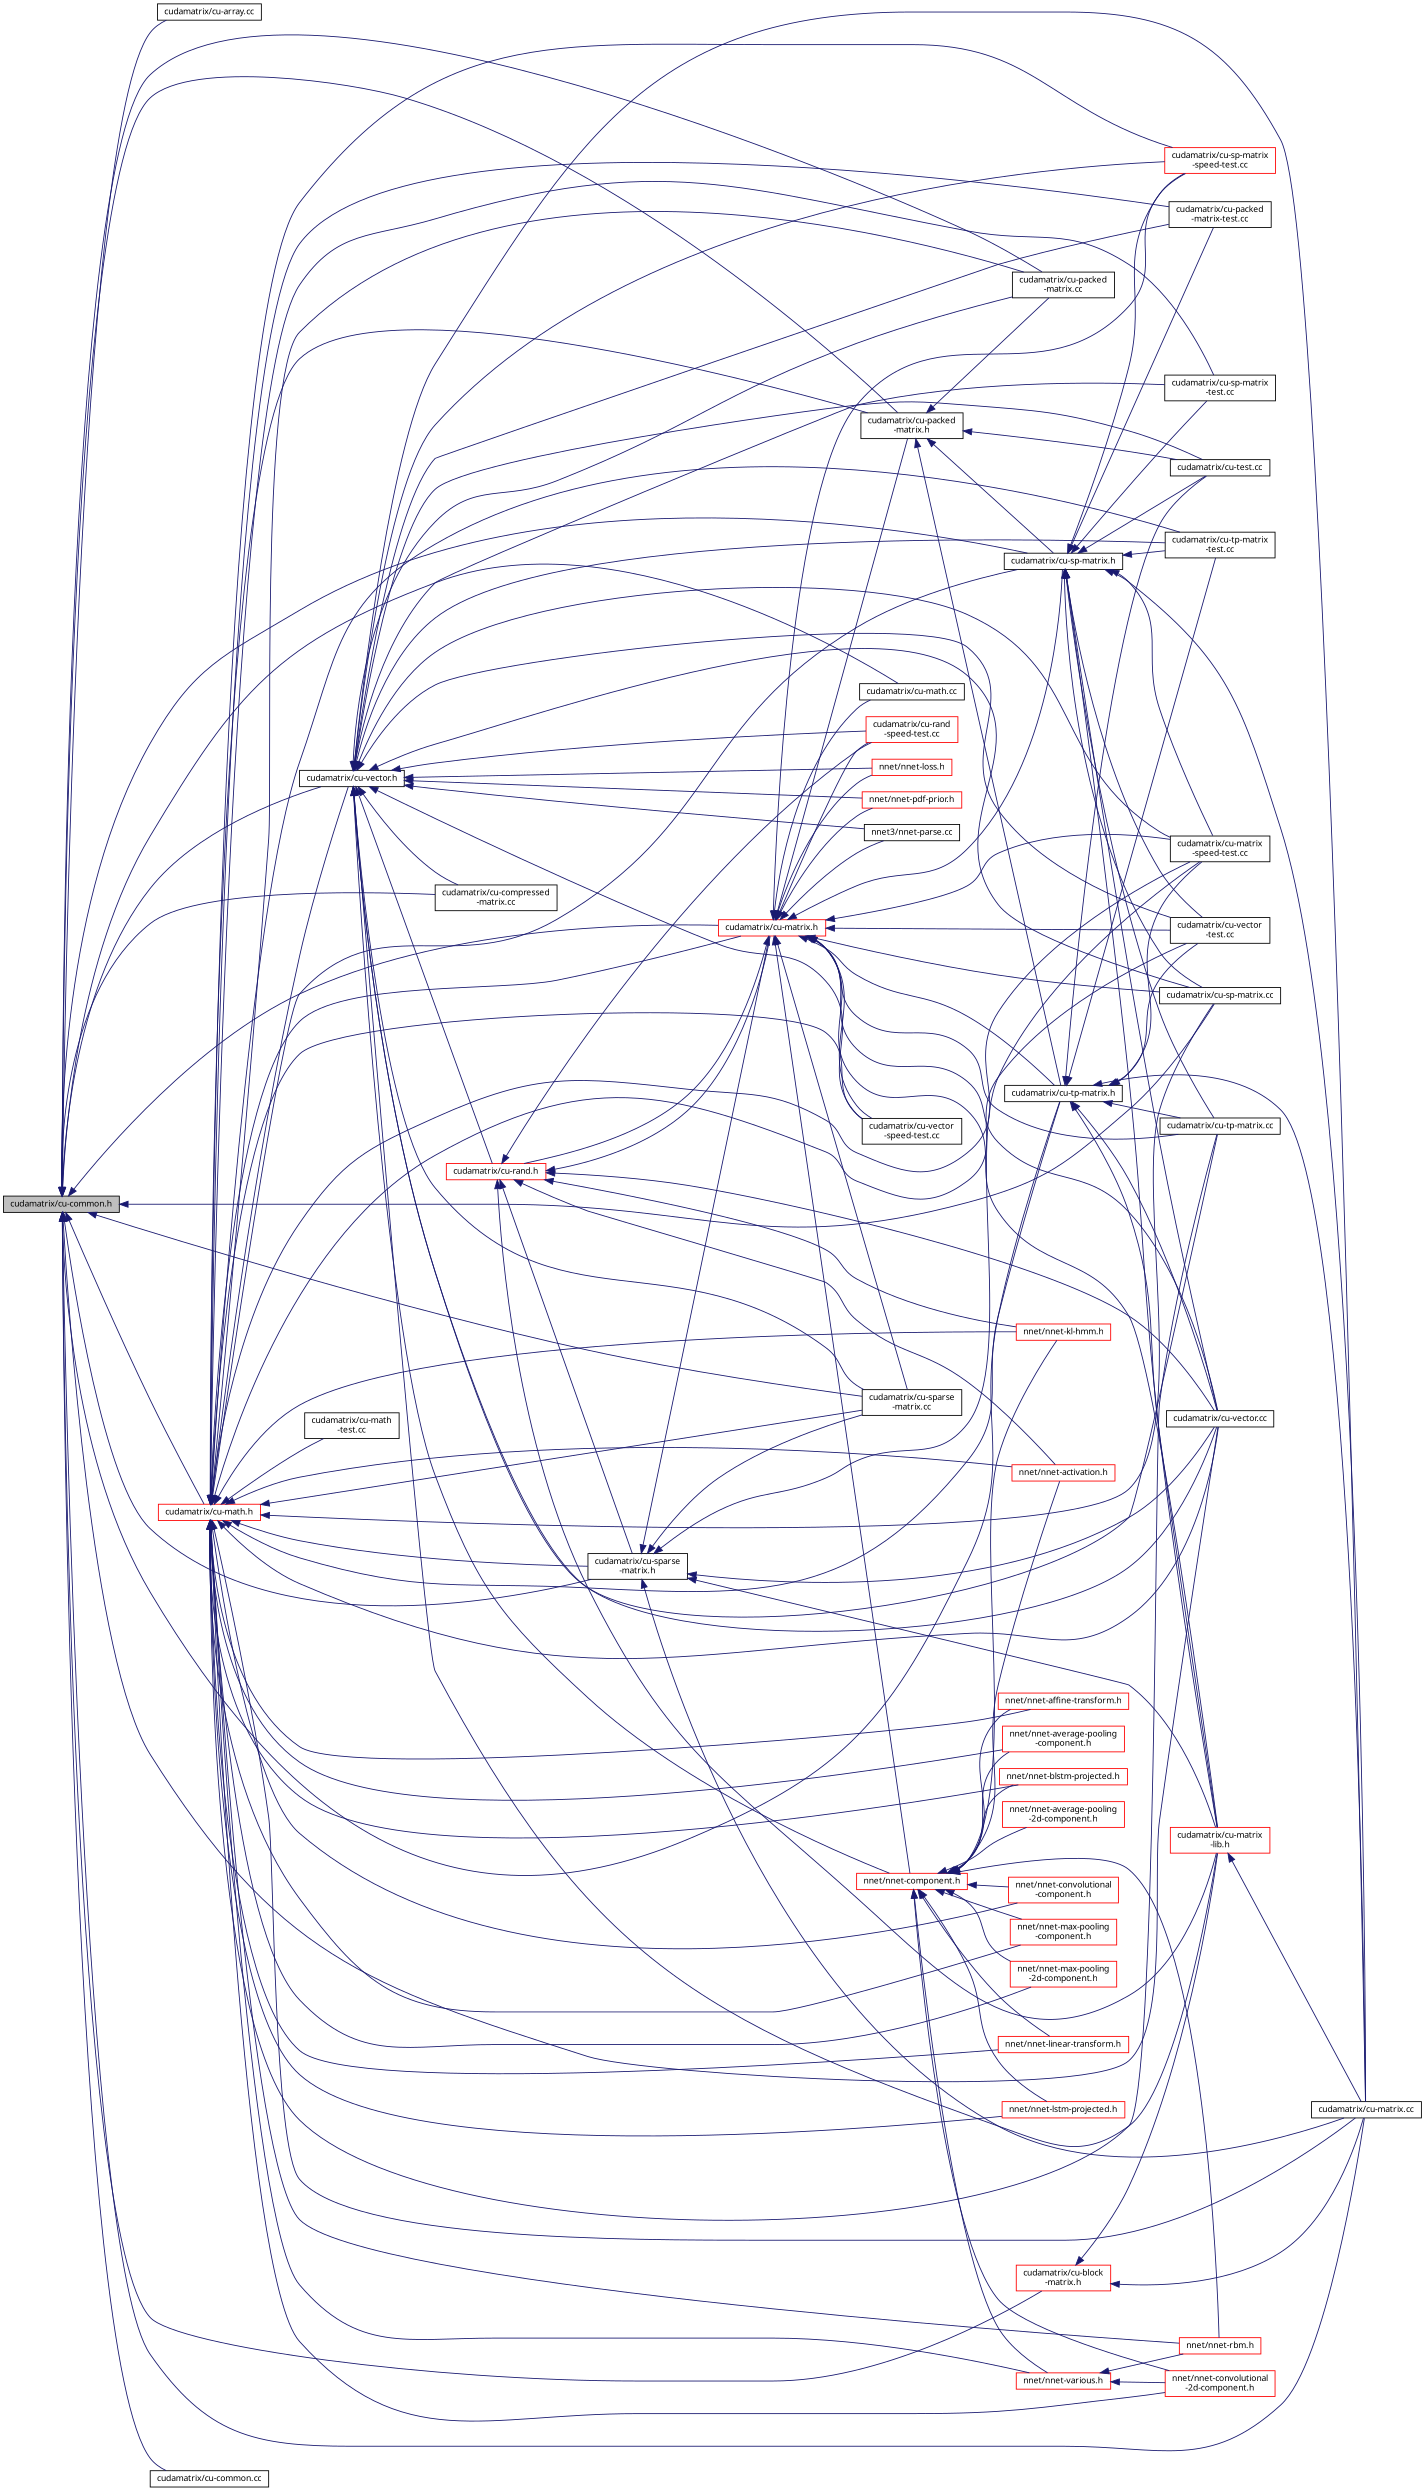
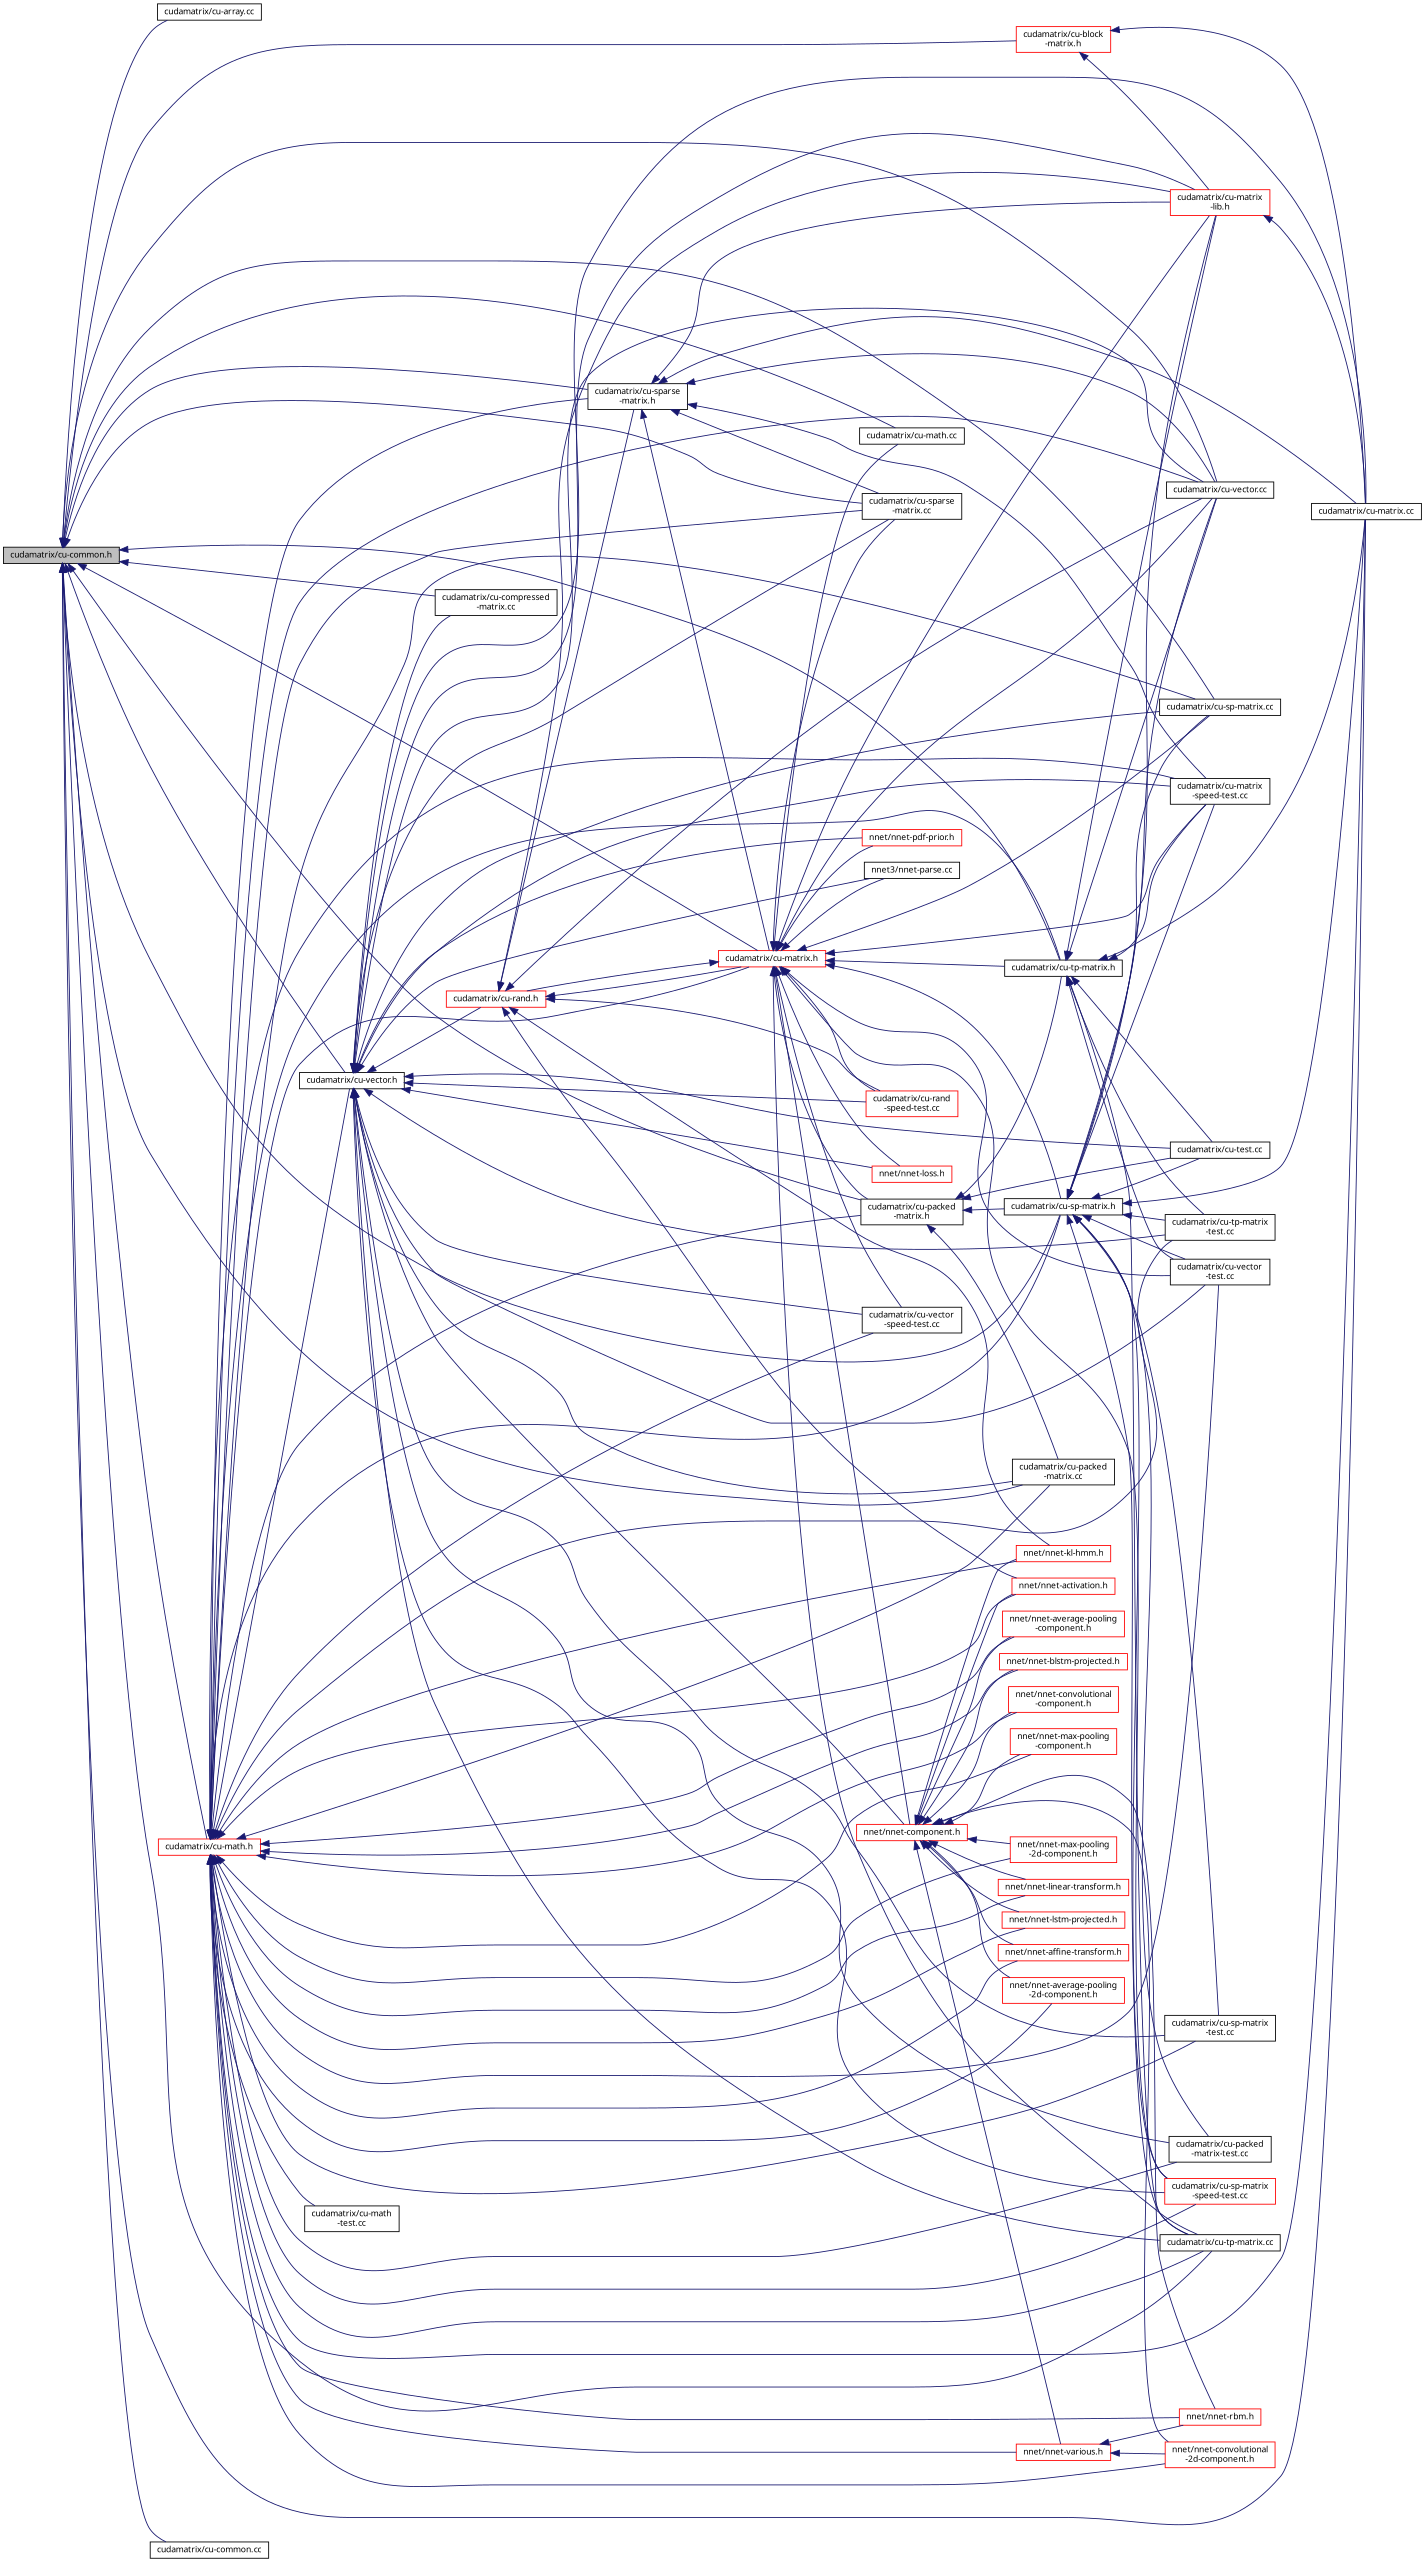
edge "cudamatrix/cu-tp-matrix.cc" -> "cudamatrix/cu-common.h": added
edge "nnet/nnet-average-pooling -2d-component.h" -> "cudamatrix/cu-math.h": added
